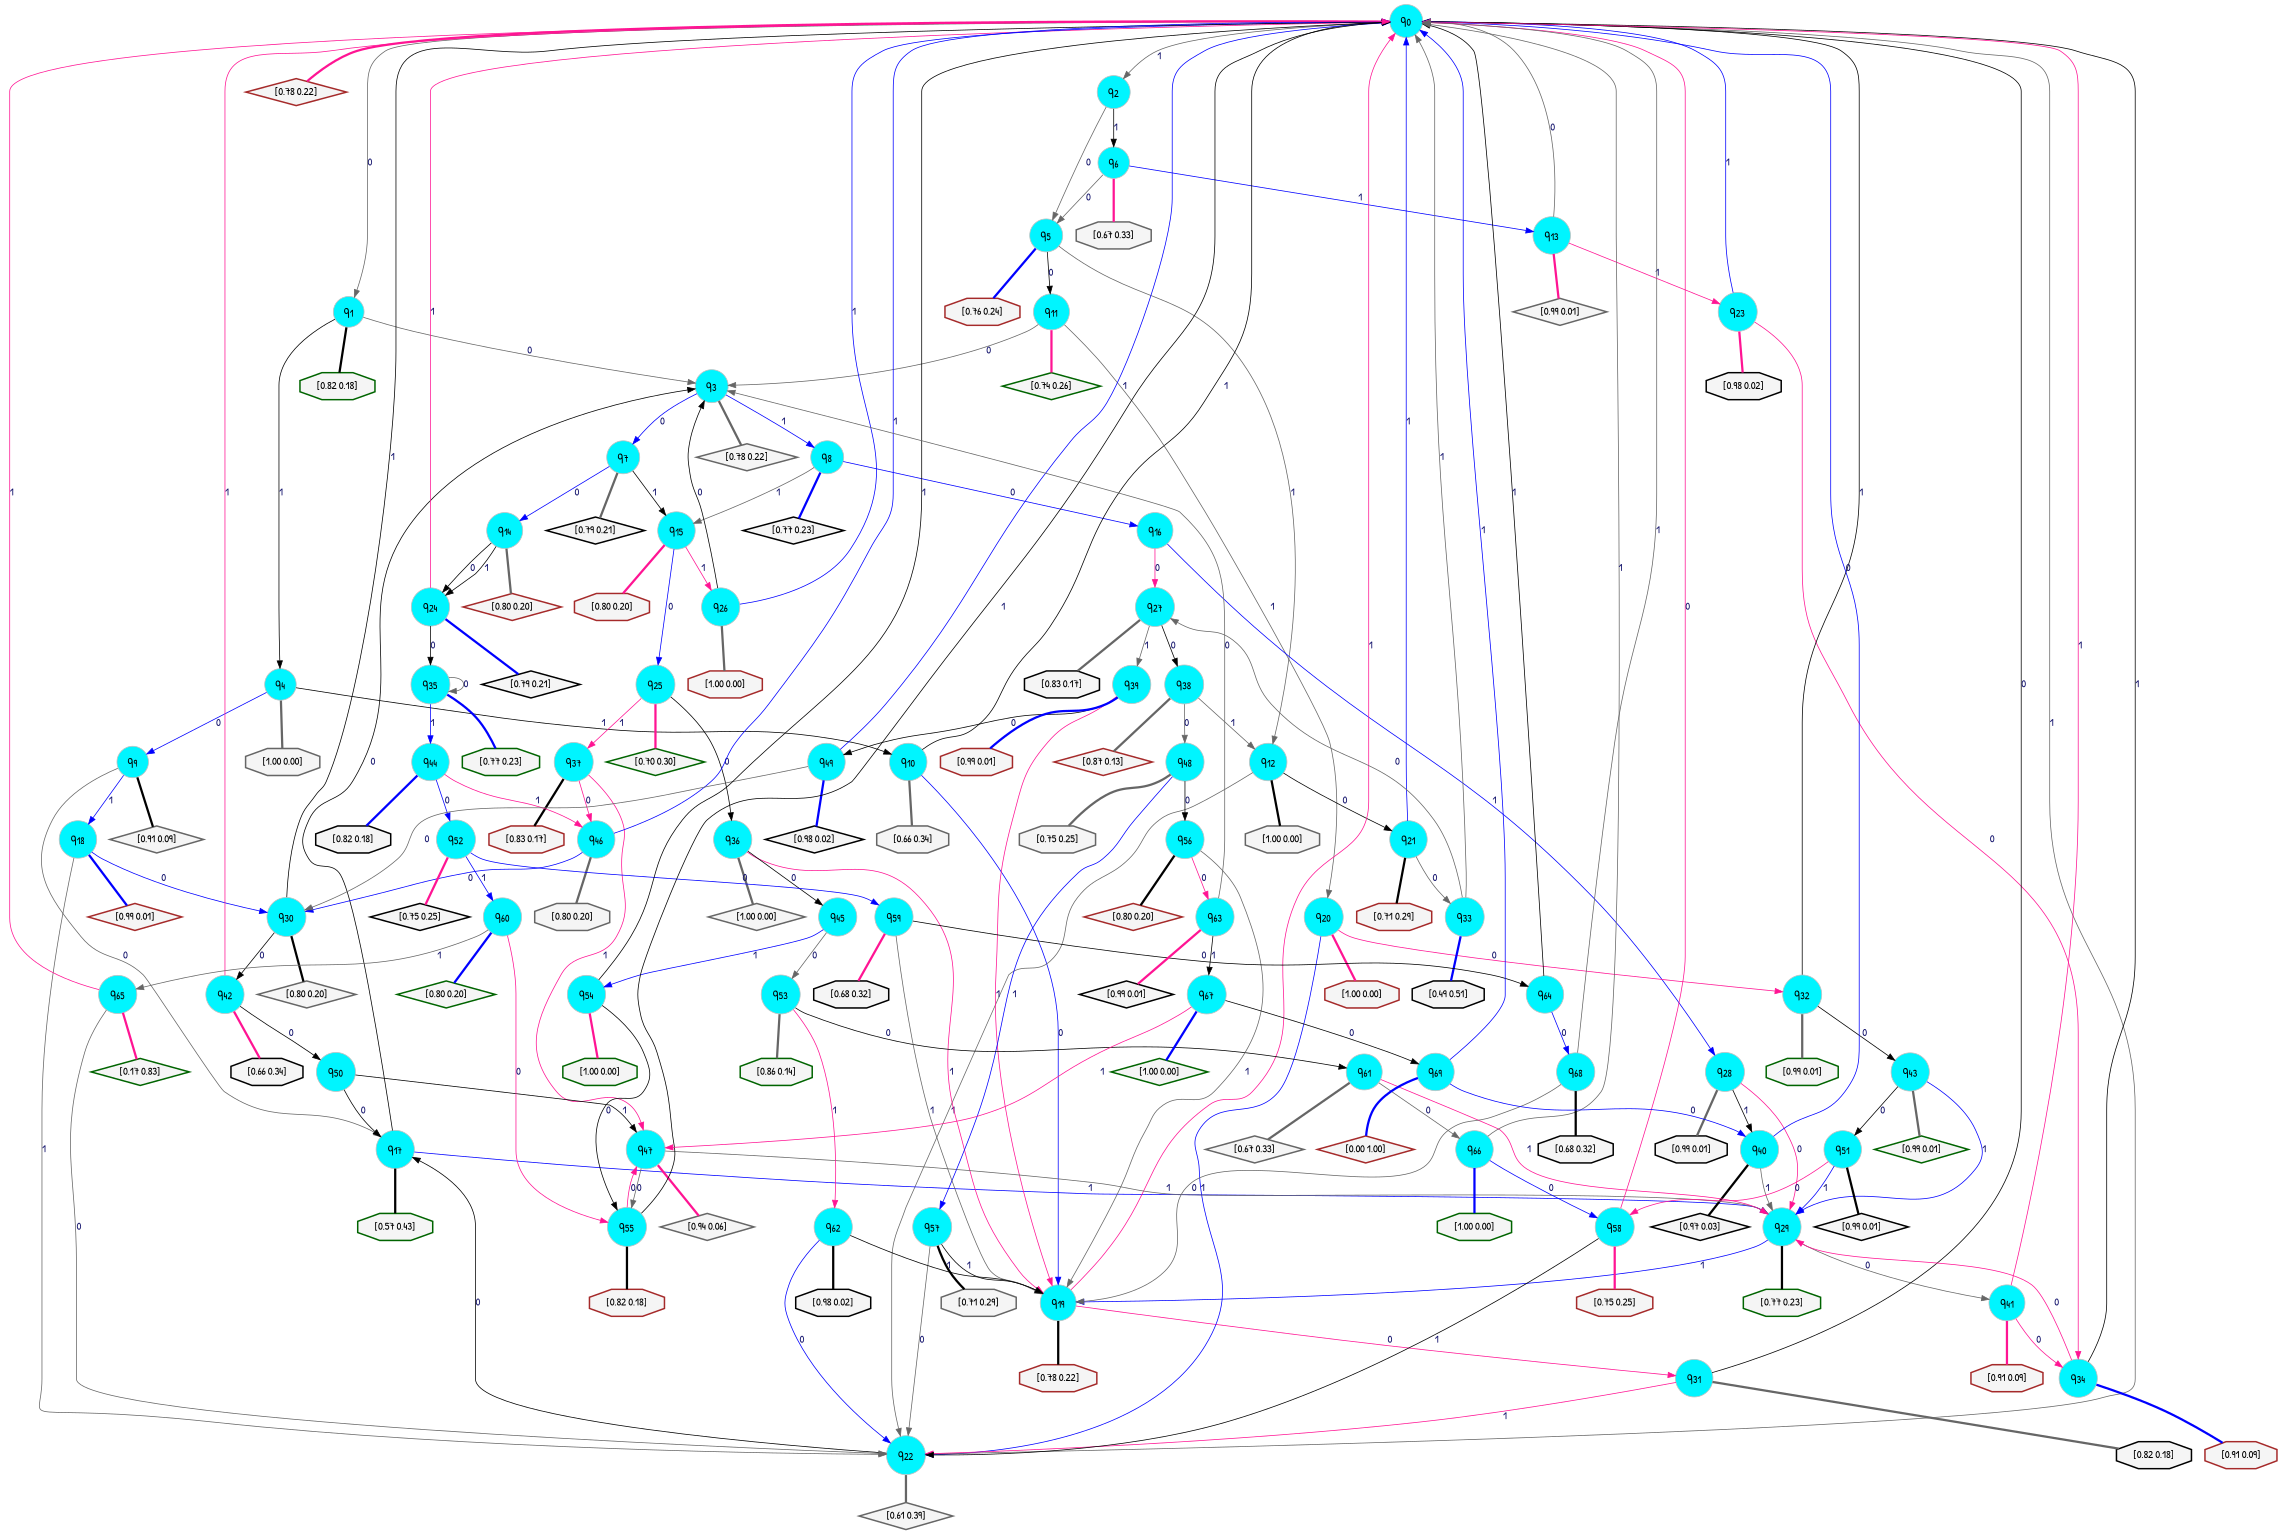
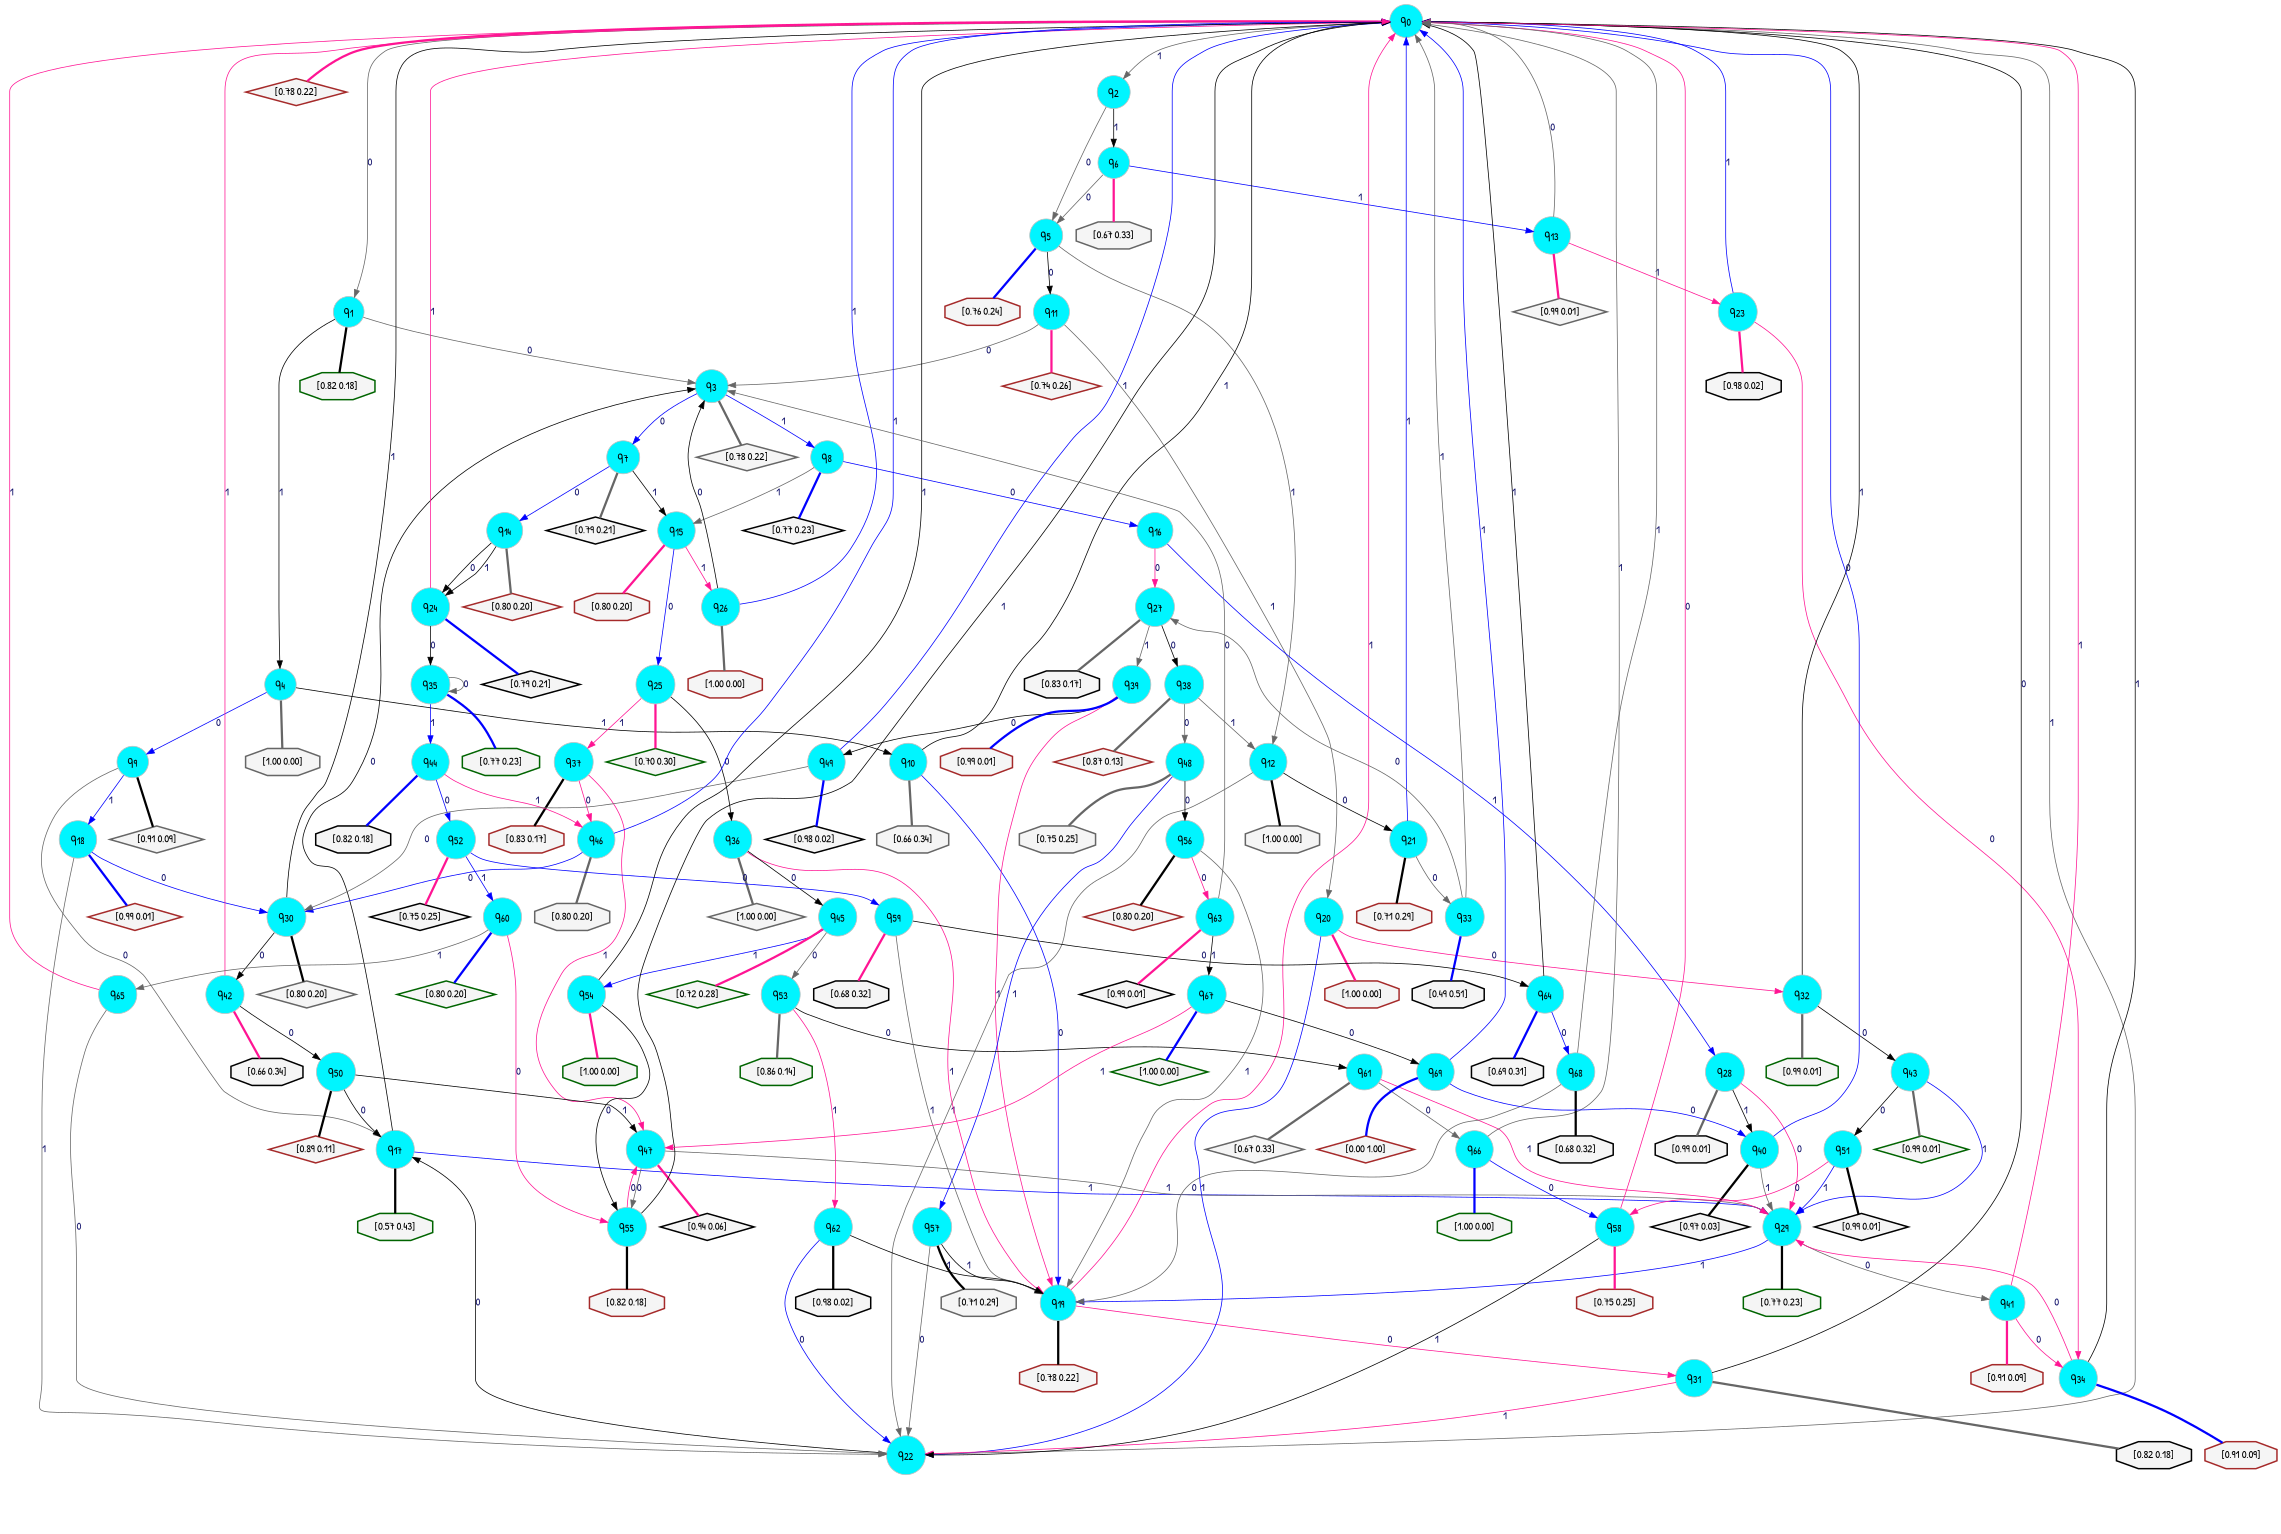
node "[0.74 0.26]": color darkgreen -> brown
node "[0.72 0.28]": added
node "[0.17 0.83]": removed
node "[0.69 0.31]": added
node "[0.89 0.11]": added
node "[0.94 0.06]": color gray40 -> black
node "[0.61 0.39]": removed
